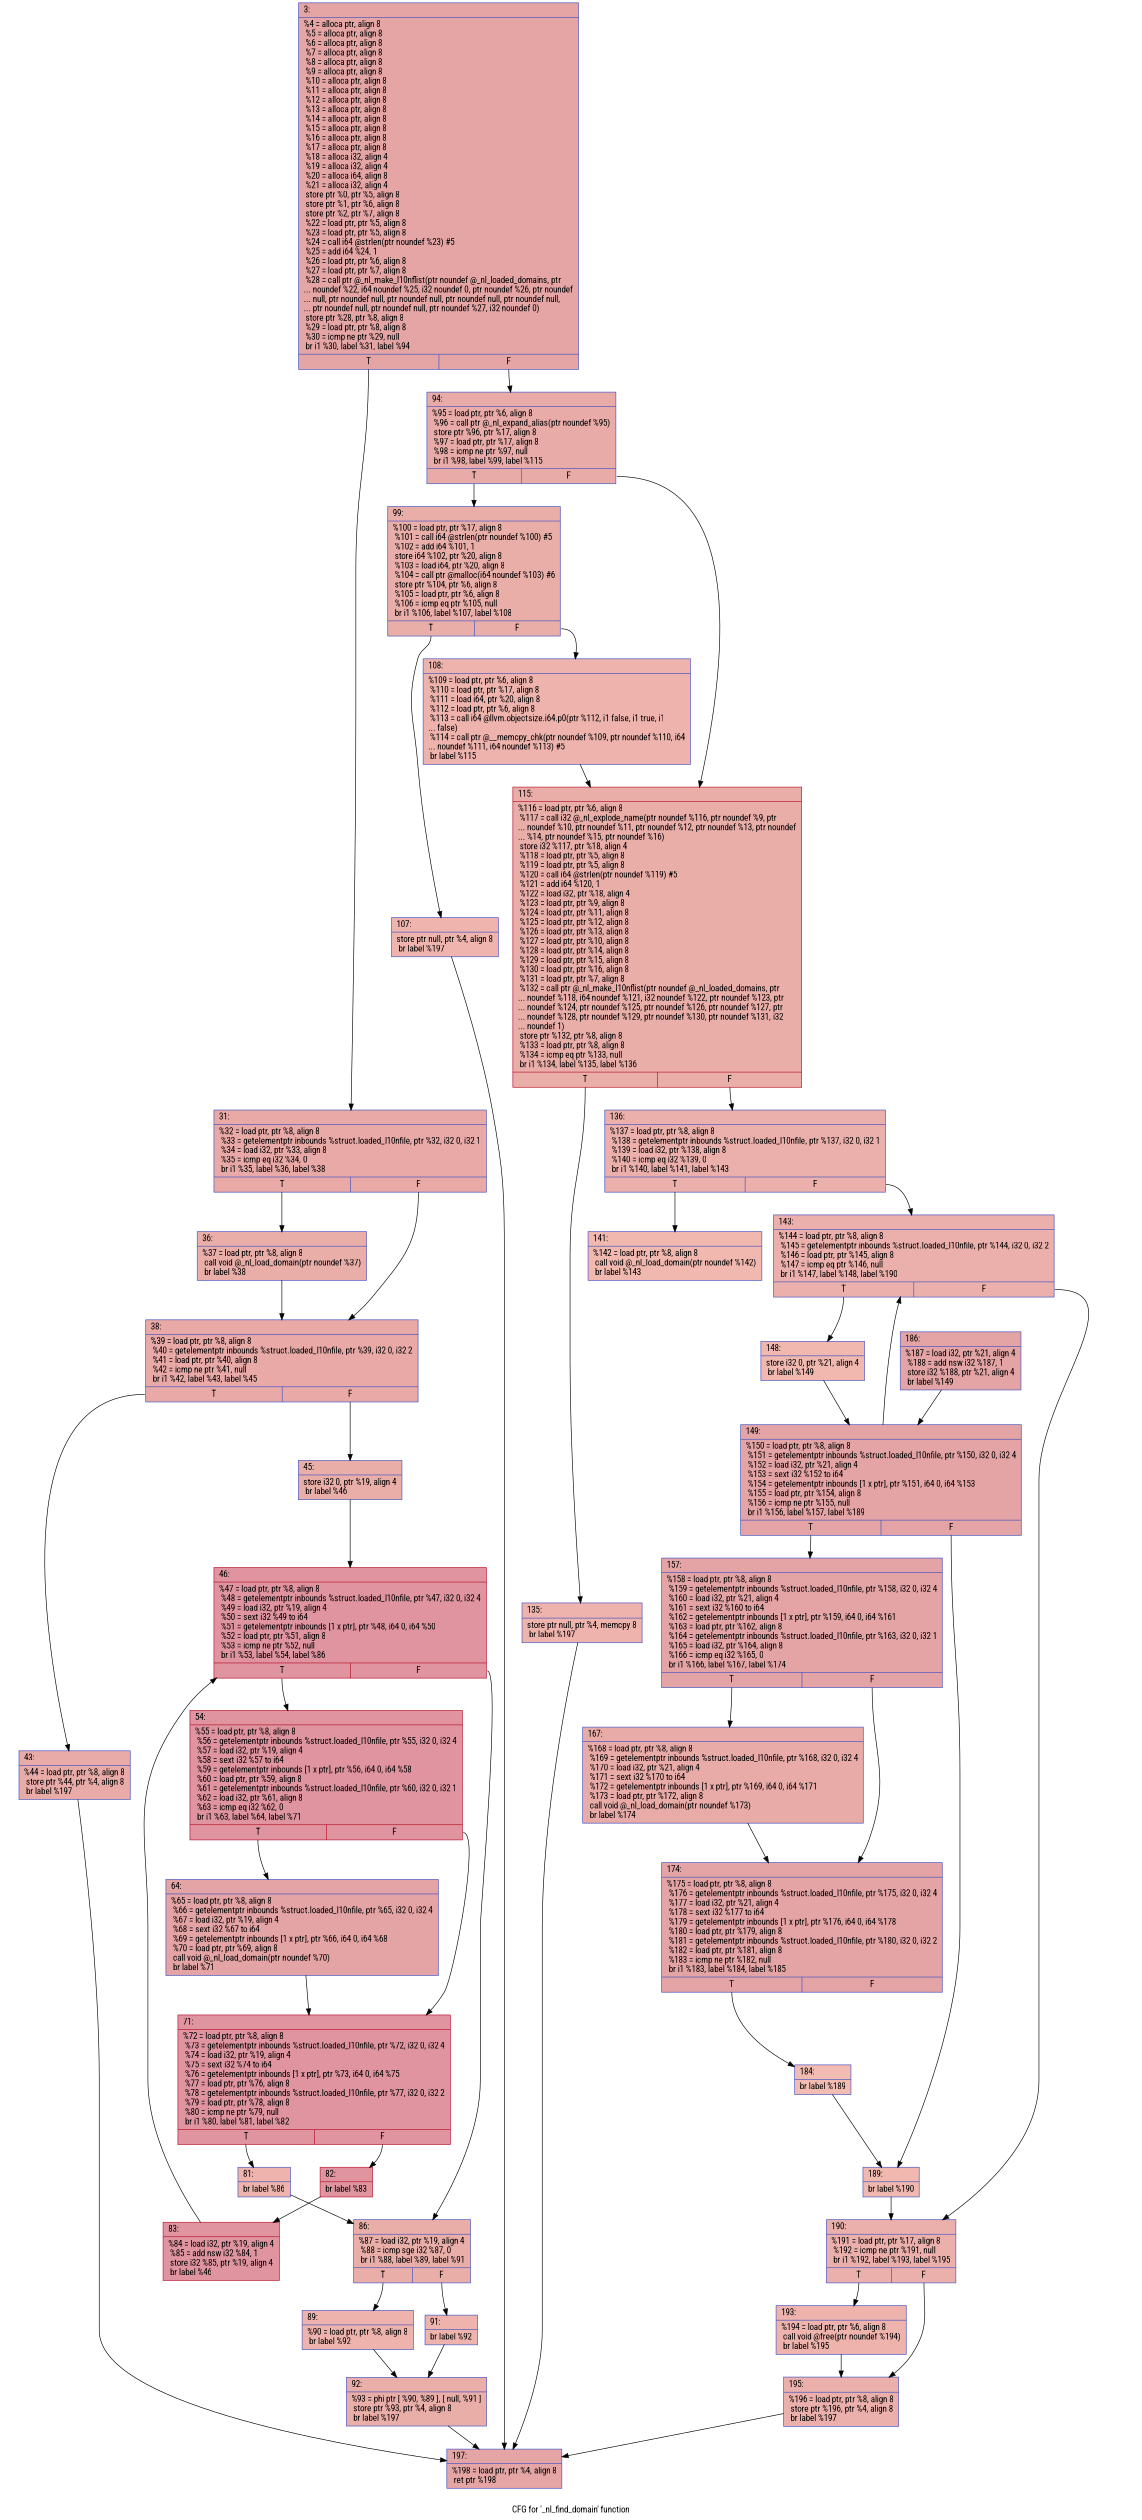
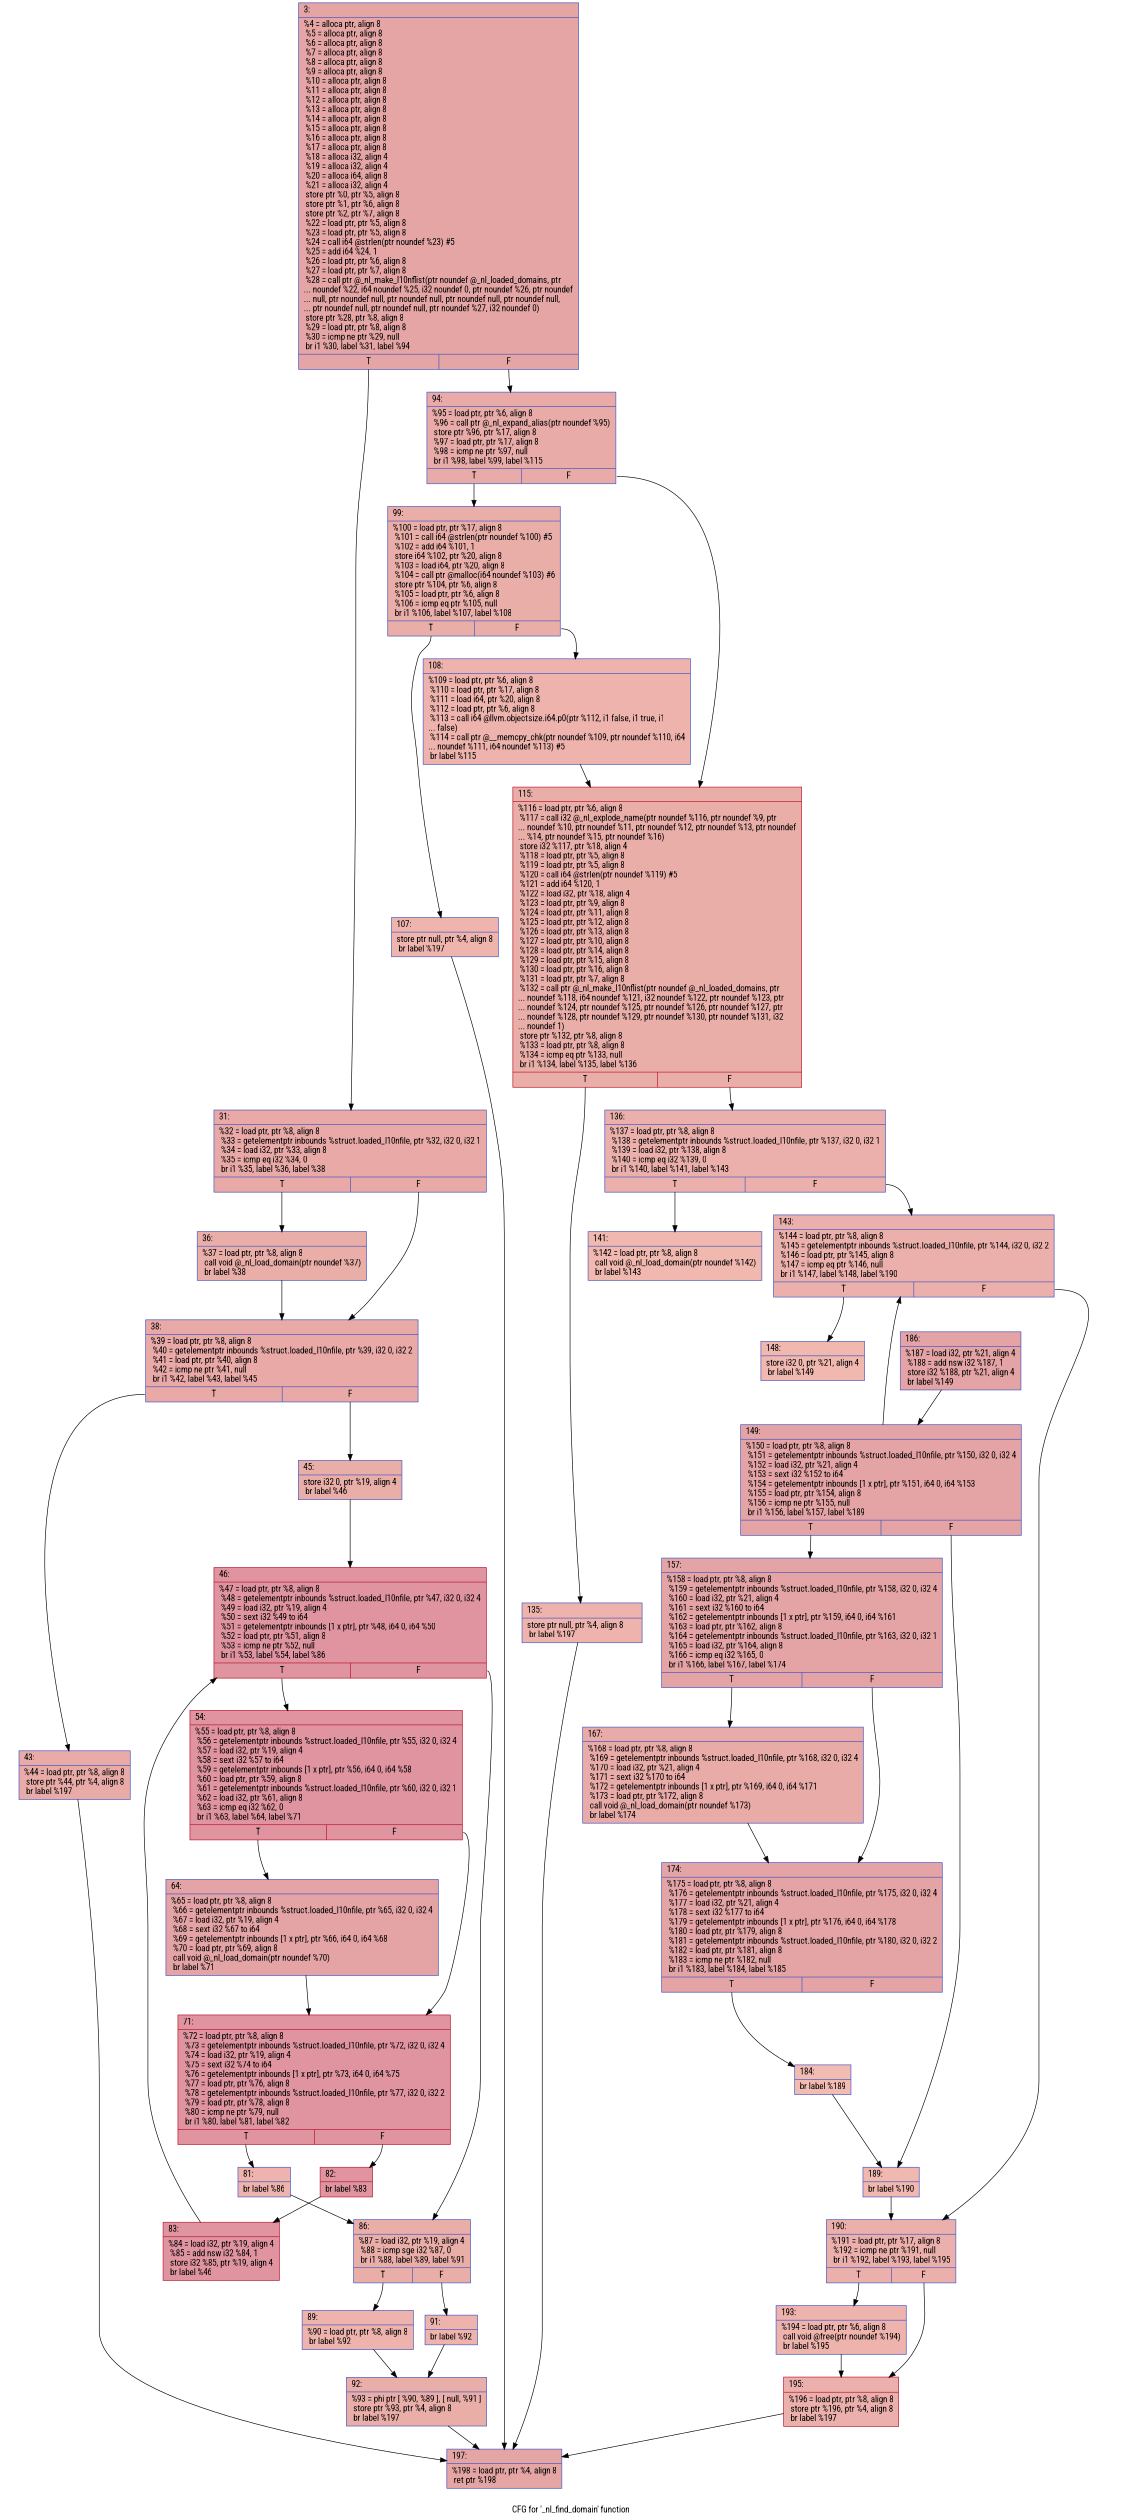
edge "148:" -> "149:": removed
node "135:": text "store ptr null, ptr %4, memcpy 8" -> "store ptr null, ptr %4, align 8"
node "195:": color #3d50c3ff -> #b70d28ff
